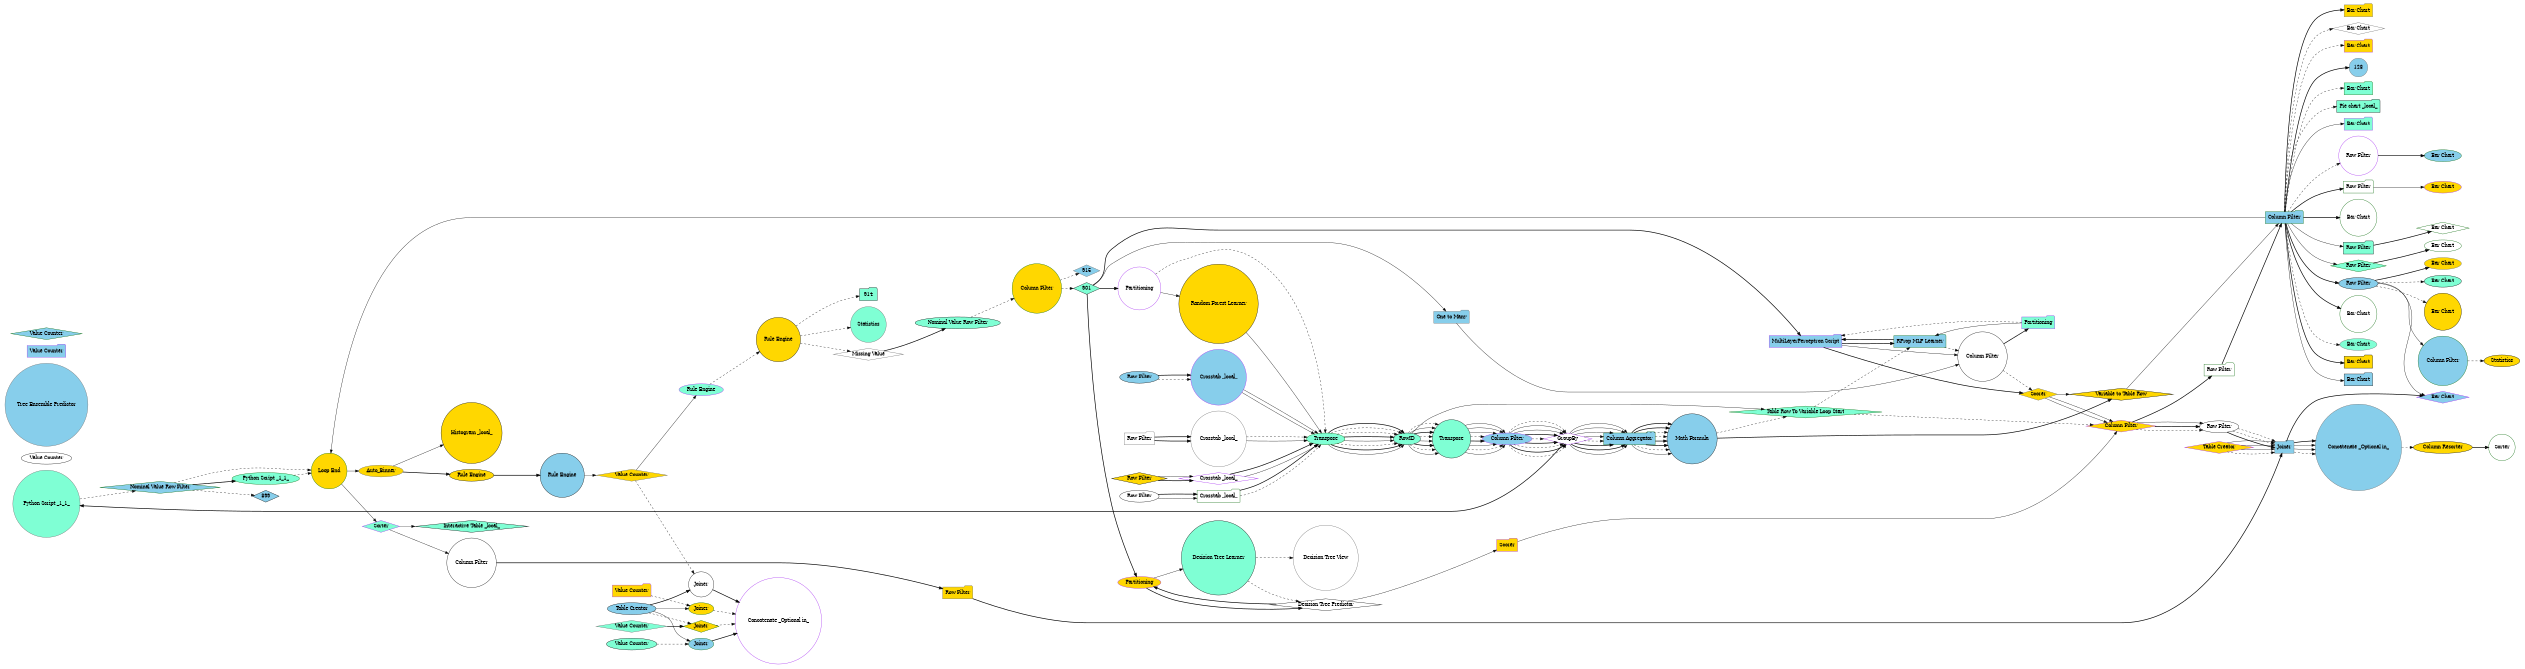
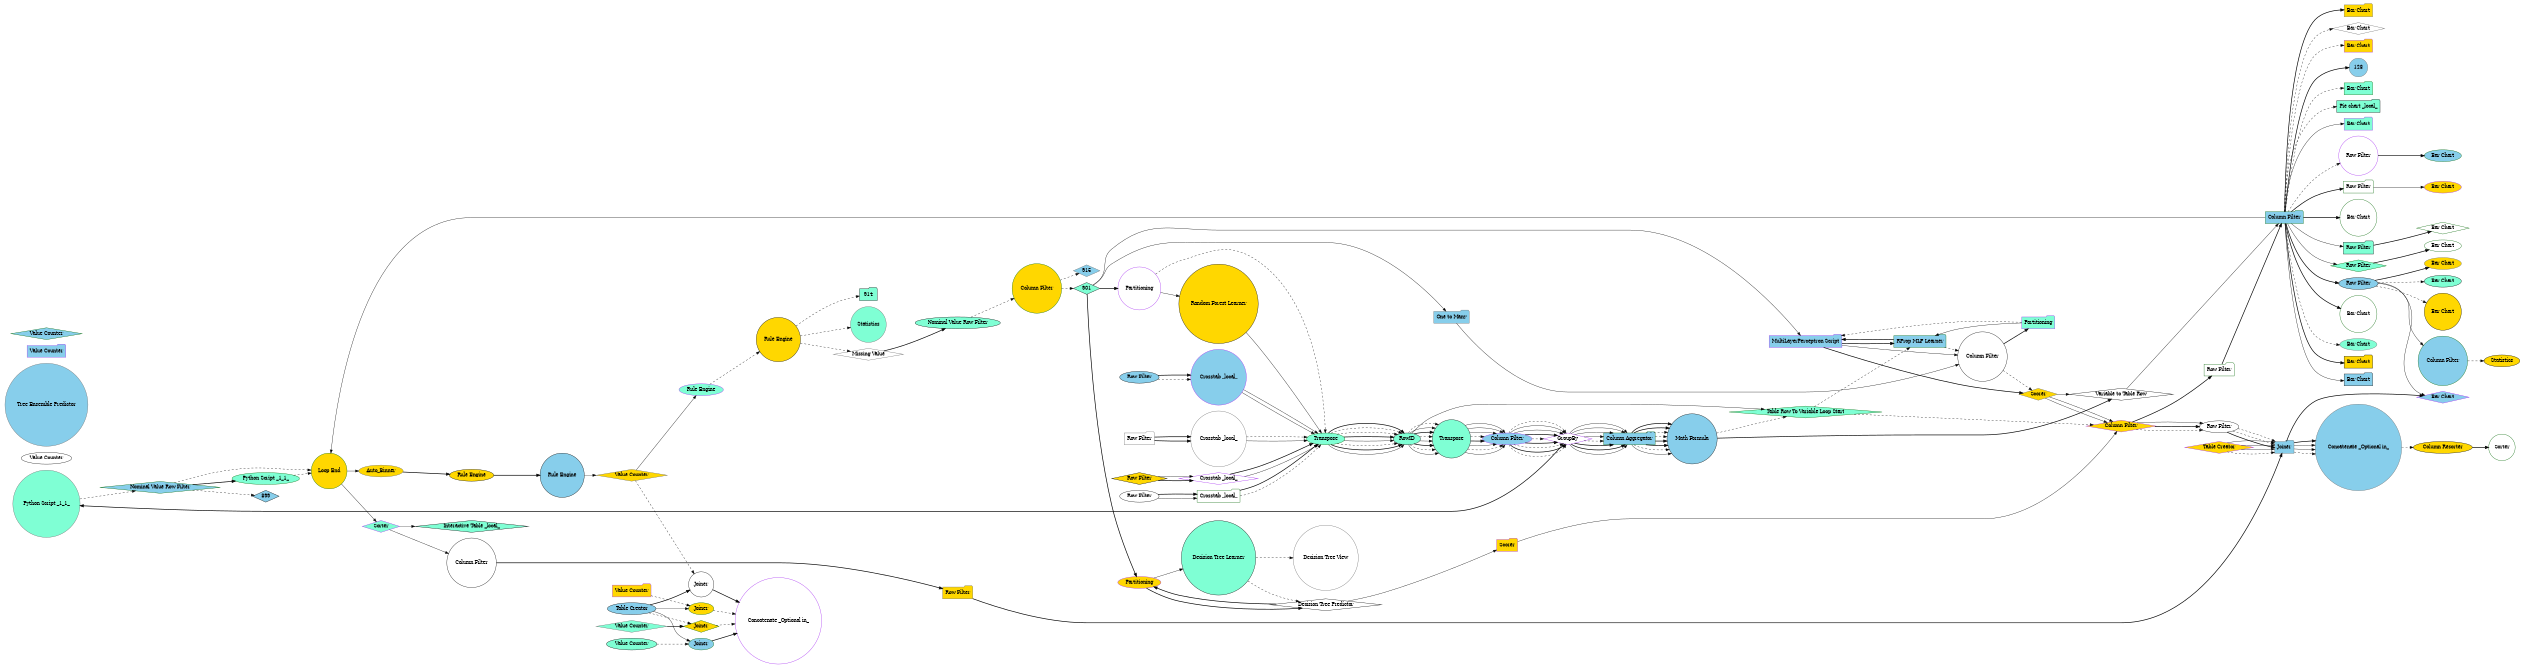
edge "901" -> "MultiLayerPerceptron Script": style bold -> solid
node "Variable to Table Row": fillcolor gold -> white
node "Histogram _local_": removed
